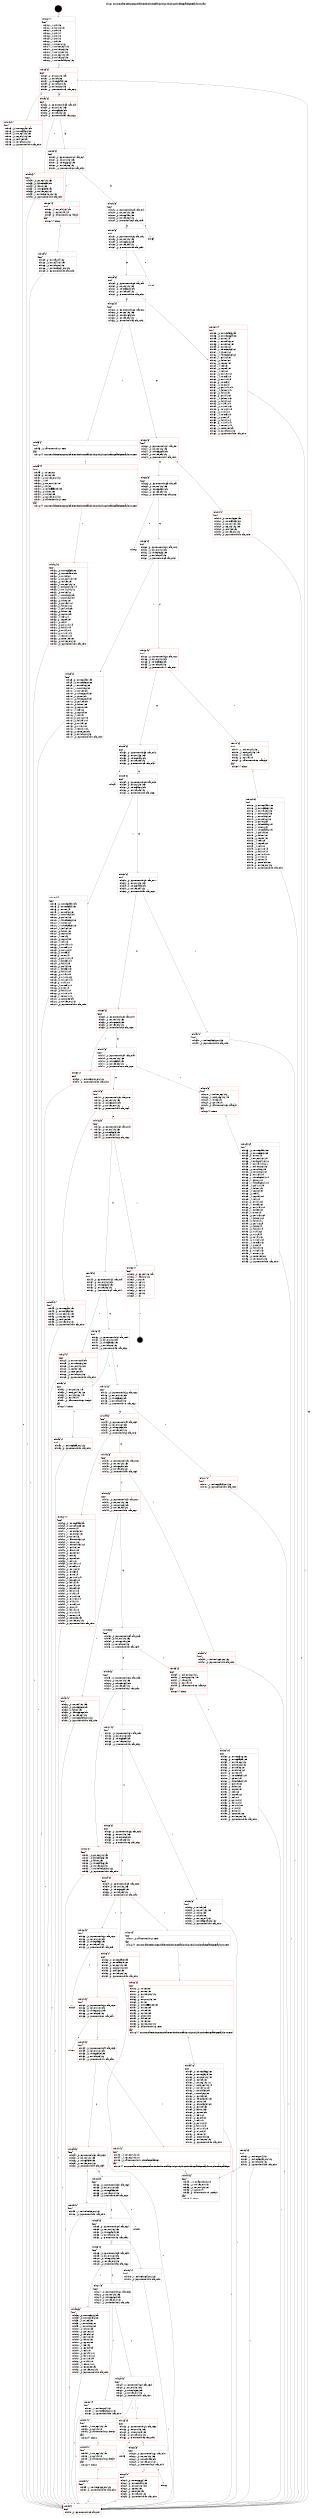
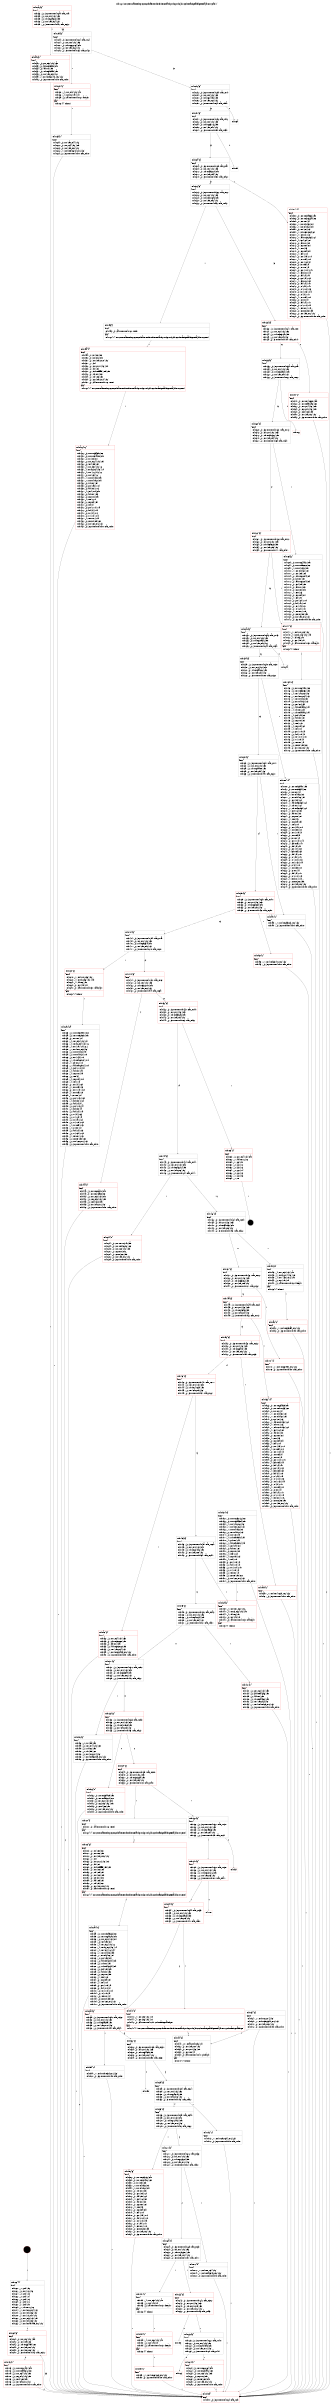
edge "0x40128f [23]" -> "0x4012a6 [25]": removed, label "34"
edge "0x401b39 [23]" -> "0x401b50 [105]": reversed
edge "0x401549 [25]" -> "0x401bc5 [27]": now "0x401530 [25]" -> "0x401bc5 [27]"
